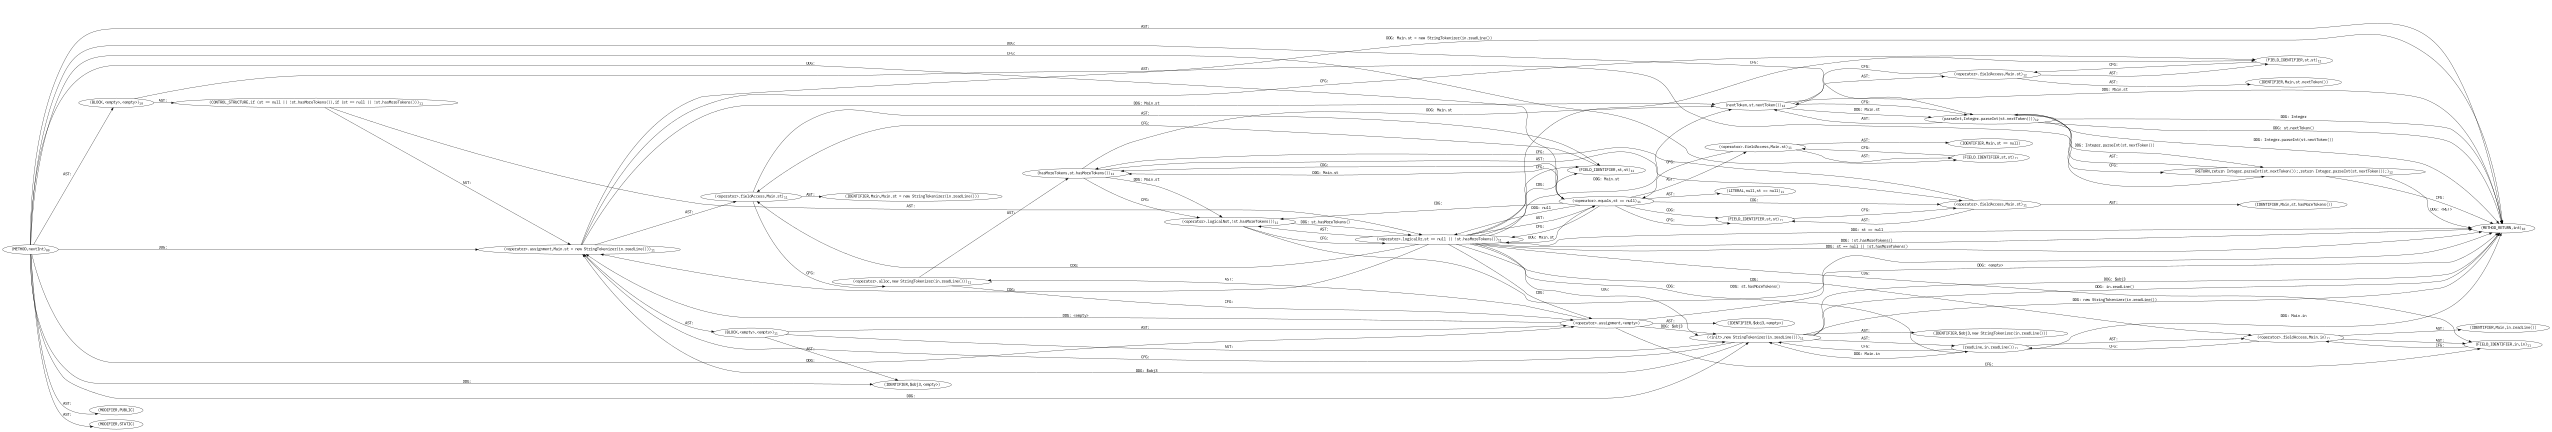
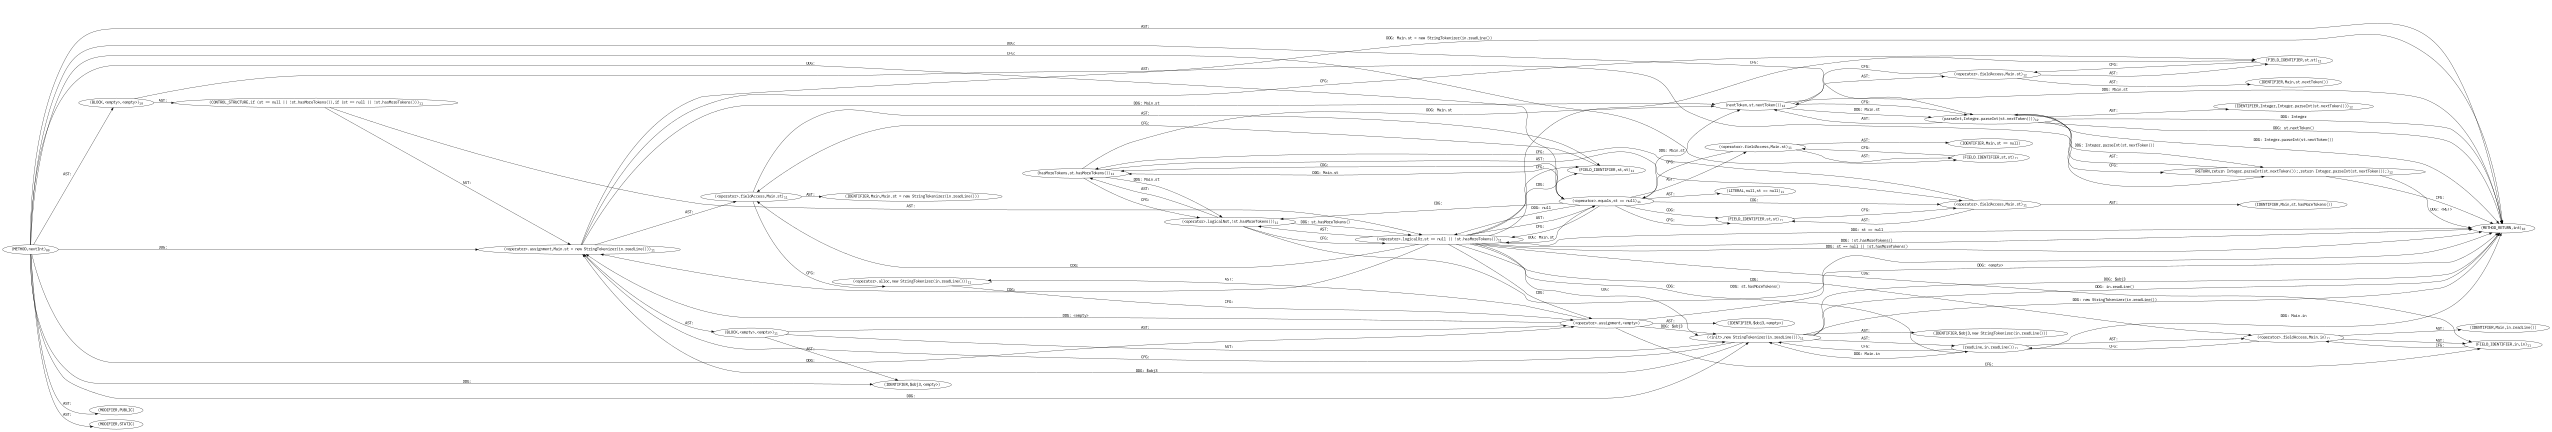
node "(IDENTIFIER,Integer,Integer.parseInt(st.nextToken()))": added
edge "(<operator>.logicalOr,st == null || !st.hasMoreTokens())" -> "(nextToken,st.nextToken())": now "(<operator>.equals,st == null)" -> "(nextToken,st.nextToken())"
edge "(<operator>.alloc,new StringTokenizer(in.readLine()))" -> "(hasMoreTokens,st.hasMoreTokens())": now "(<operator>.logicalNot,!st.hasMoreTokens())" -> "(hasMoreTokens,st.hasMoreTokens())"
